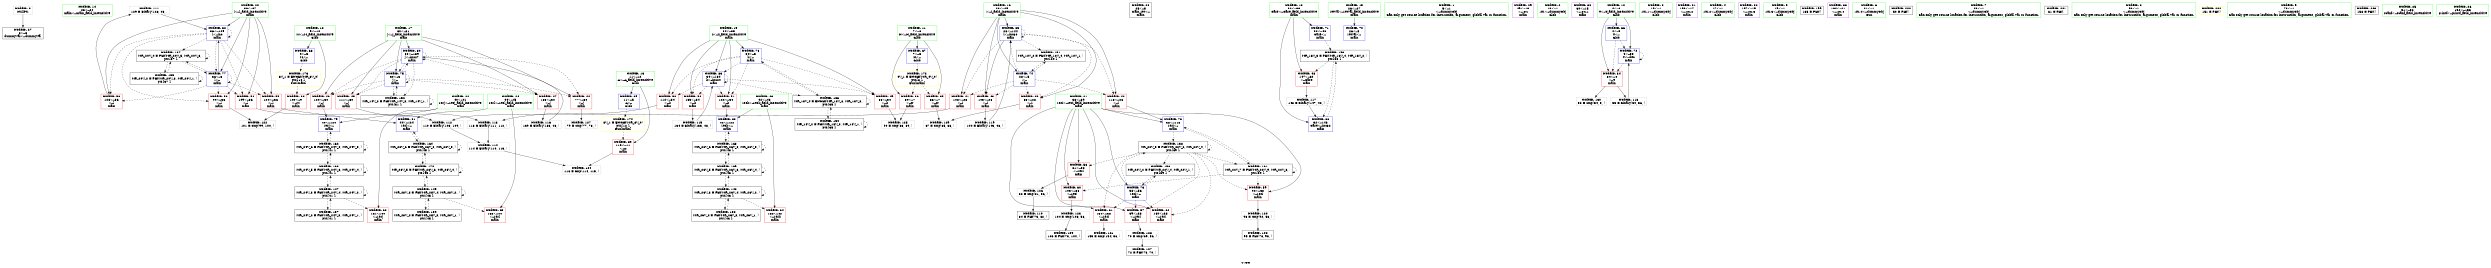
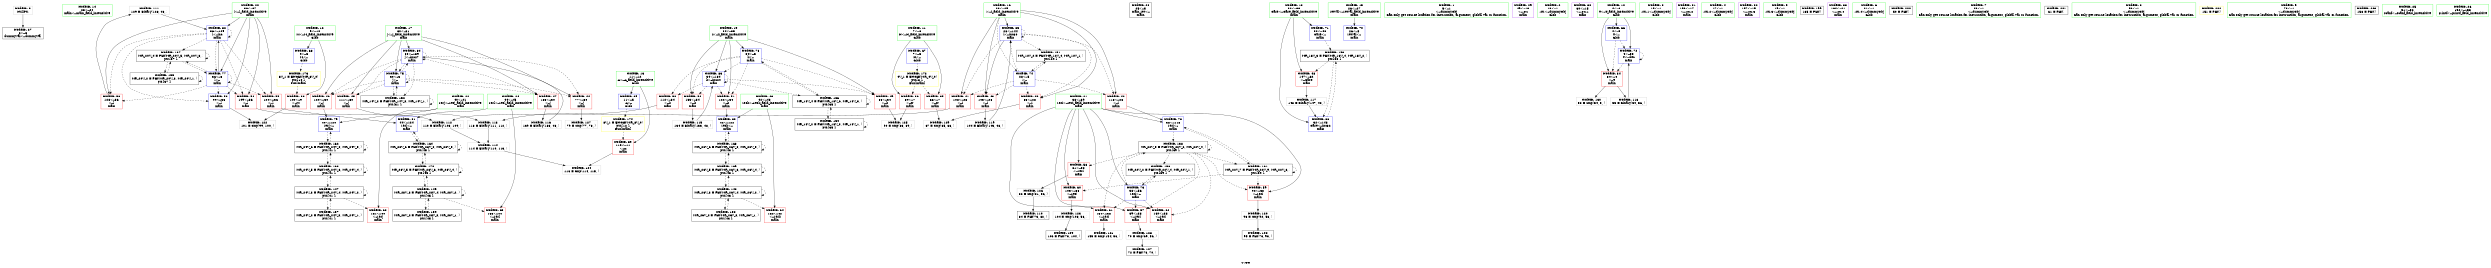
node "NodeID: 6": text "Fun" -> "Glob"
edge "NodeID: 11" -> "NodeID: 67": removed
edge "NodeID: 16" -> "NodeID: 74": style solid -> dashed
edge "NodeID: 19" -> "NodeID: 50": removed
node "NodeID: 136": text "MR_18V_4 = ENCHI(MR_18V_6, MR_18V_3, )" -> "MR_18V_4 = PHI(MR_18V_6, MR_18V_3, )"
node "NodeID: 53": color red -> blue
